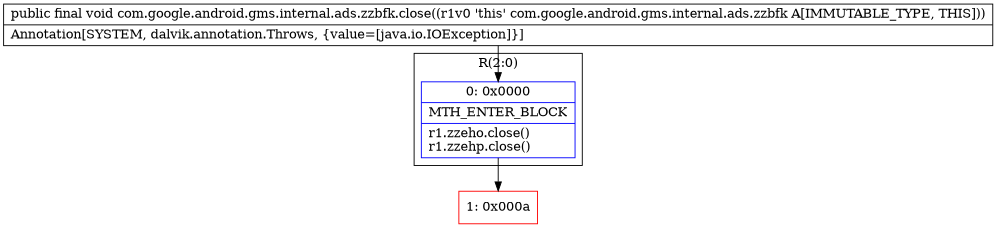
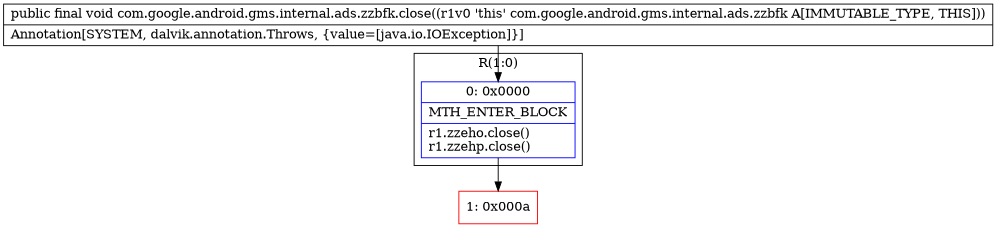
cluster "R(2:0)": label "R(2:0)" -> "R(1:0)"
